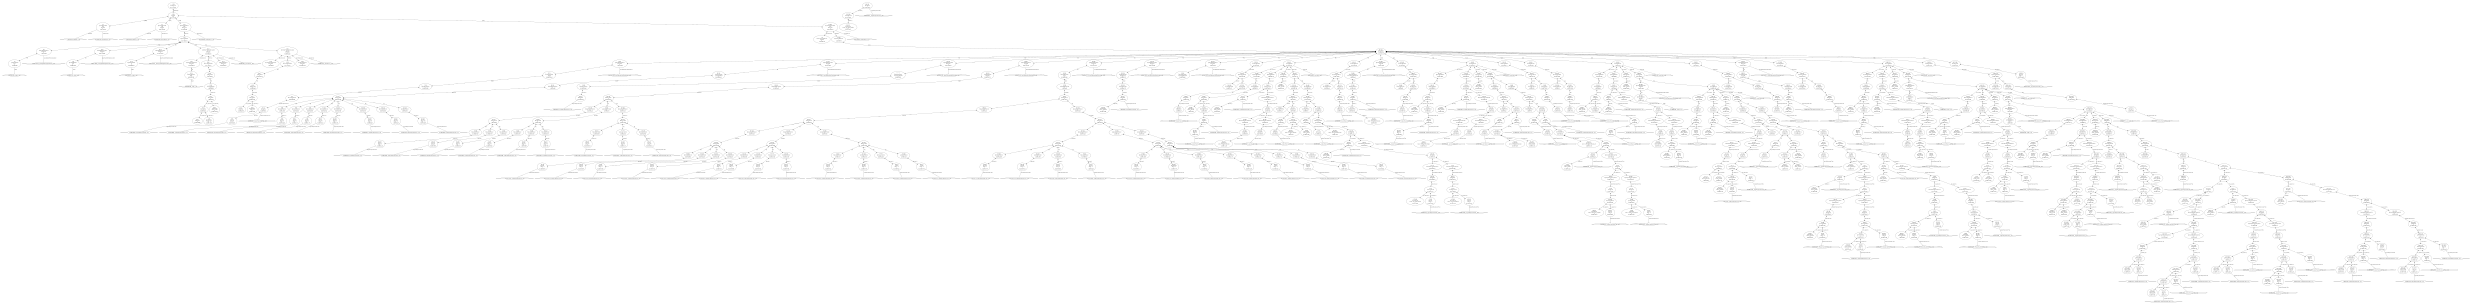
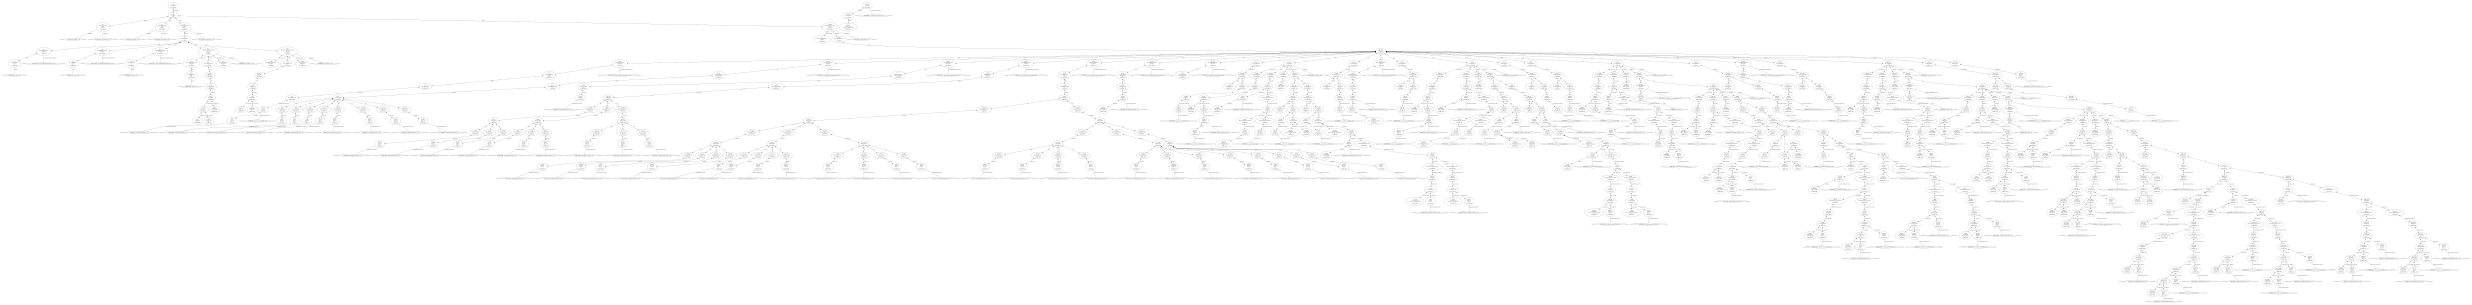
edge "743:758 SgExprListExp 2 0x1087353c0" -- "748:757 SgPntrArrRefExp 2 0x1091b6fb0": now "743:758 SgExprListExp 2 0x1087353c0" -- "749:754 SgPntrArrRefExp 2 0x1091b6f40"
